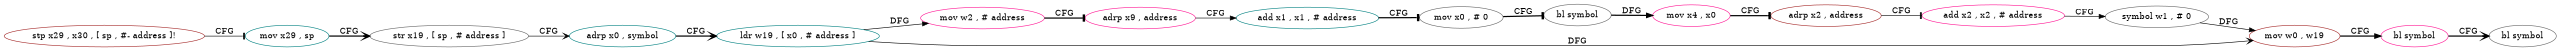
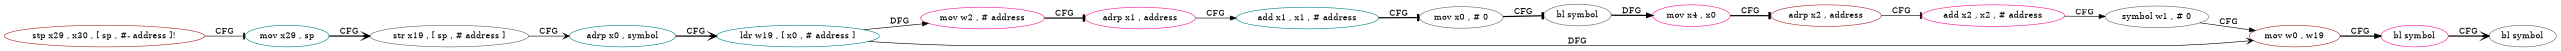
node "adrp x9 , address": label "adrp x9 , address" -> "adrp x1 , address"
edge "symbol w1 , # 0" -> "mov w0 , w19": label "DFG" -> "CFG"
